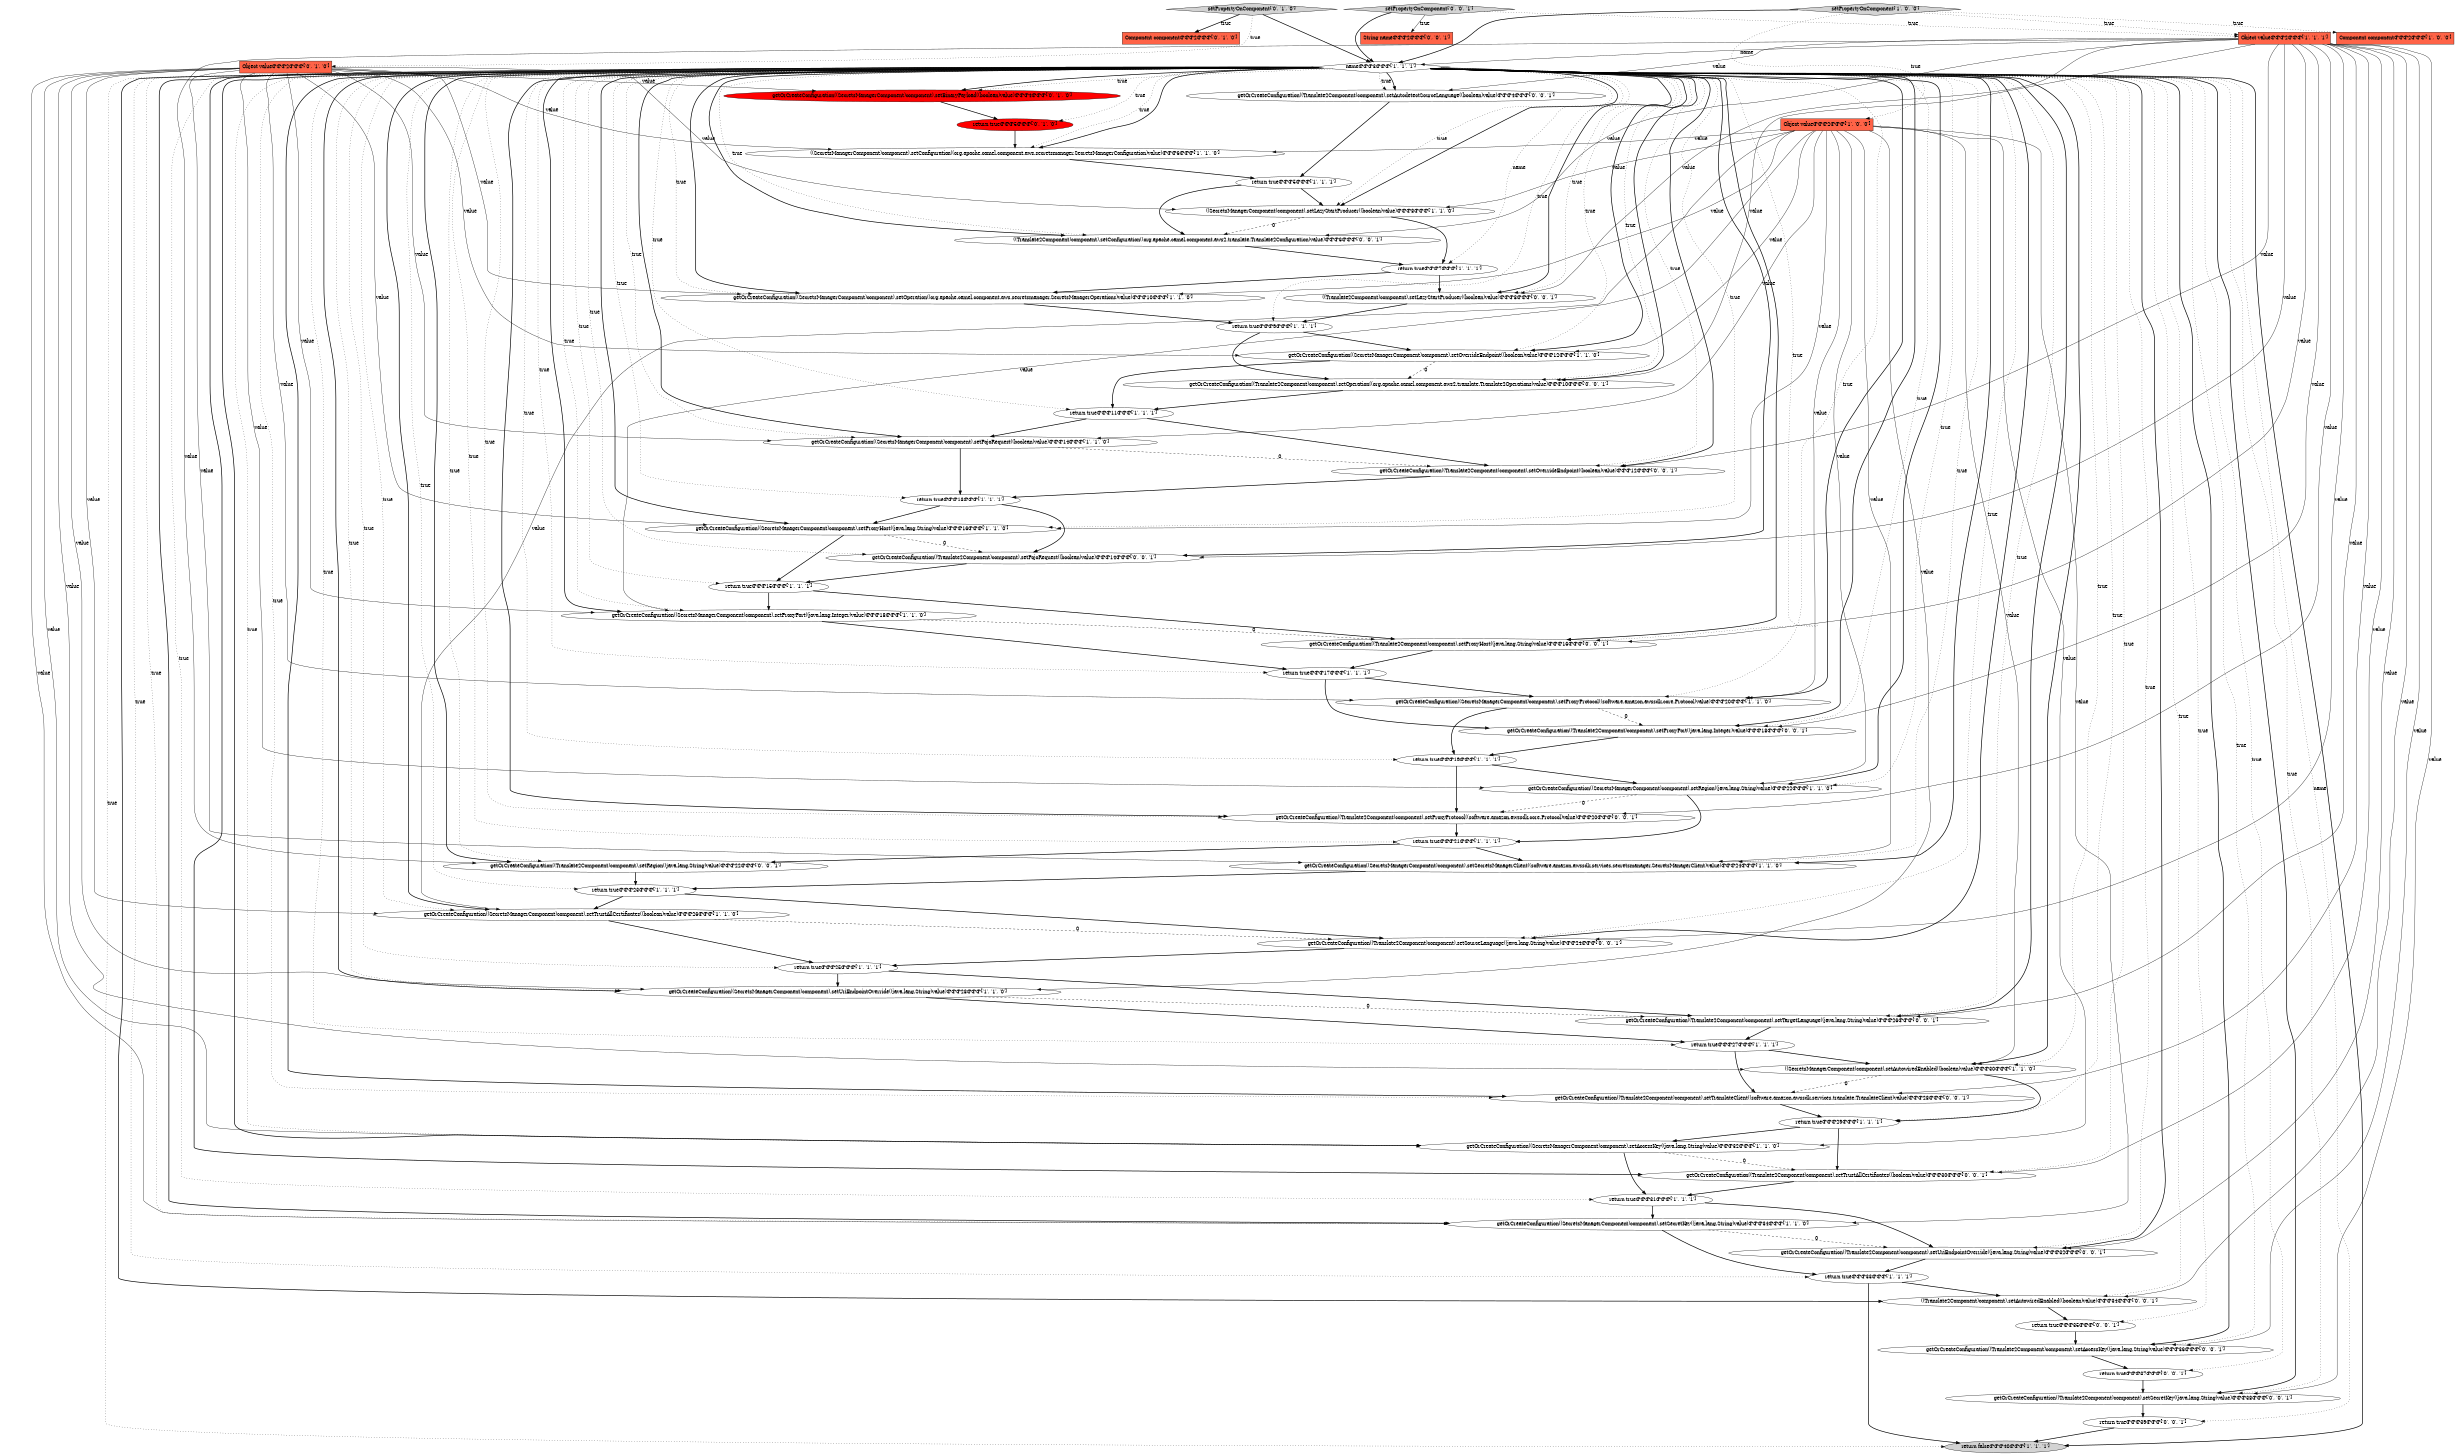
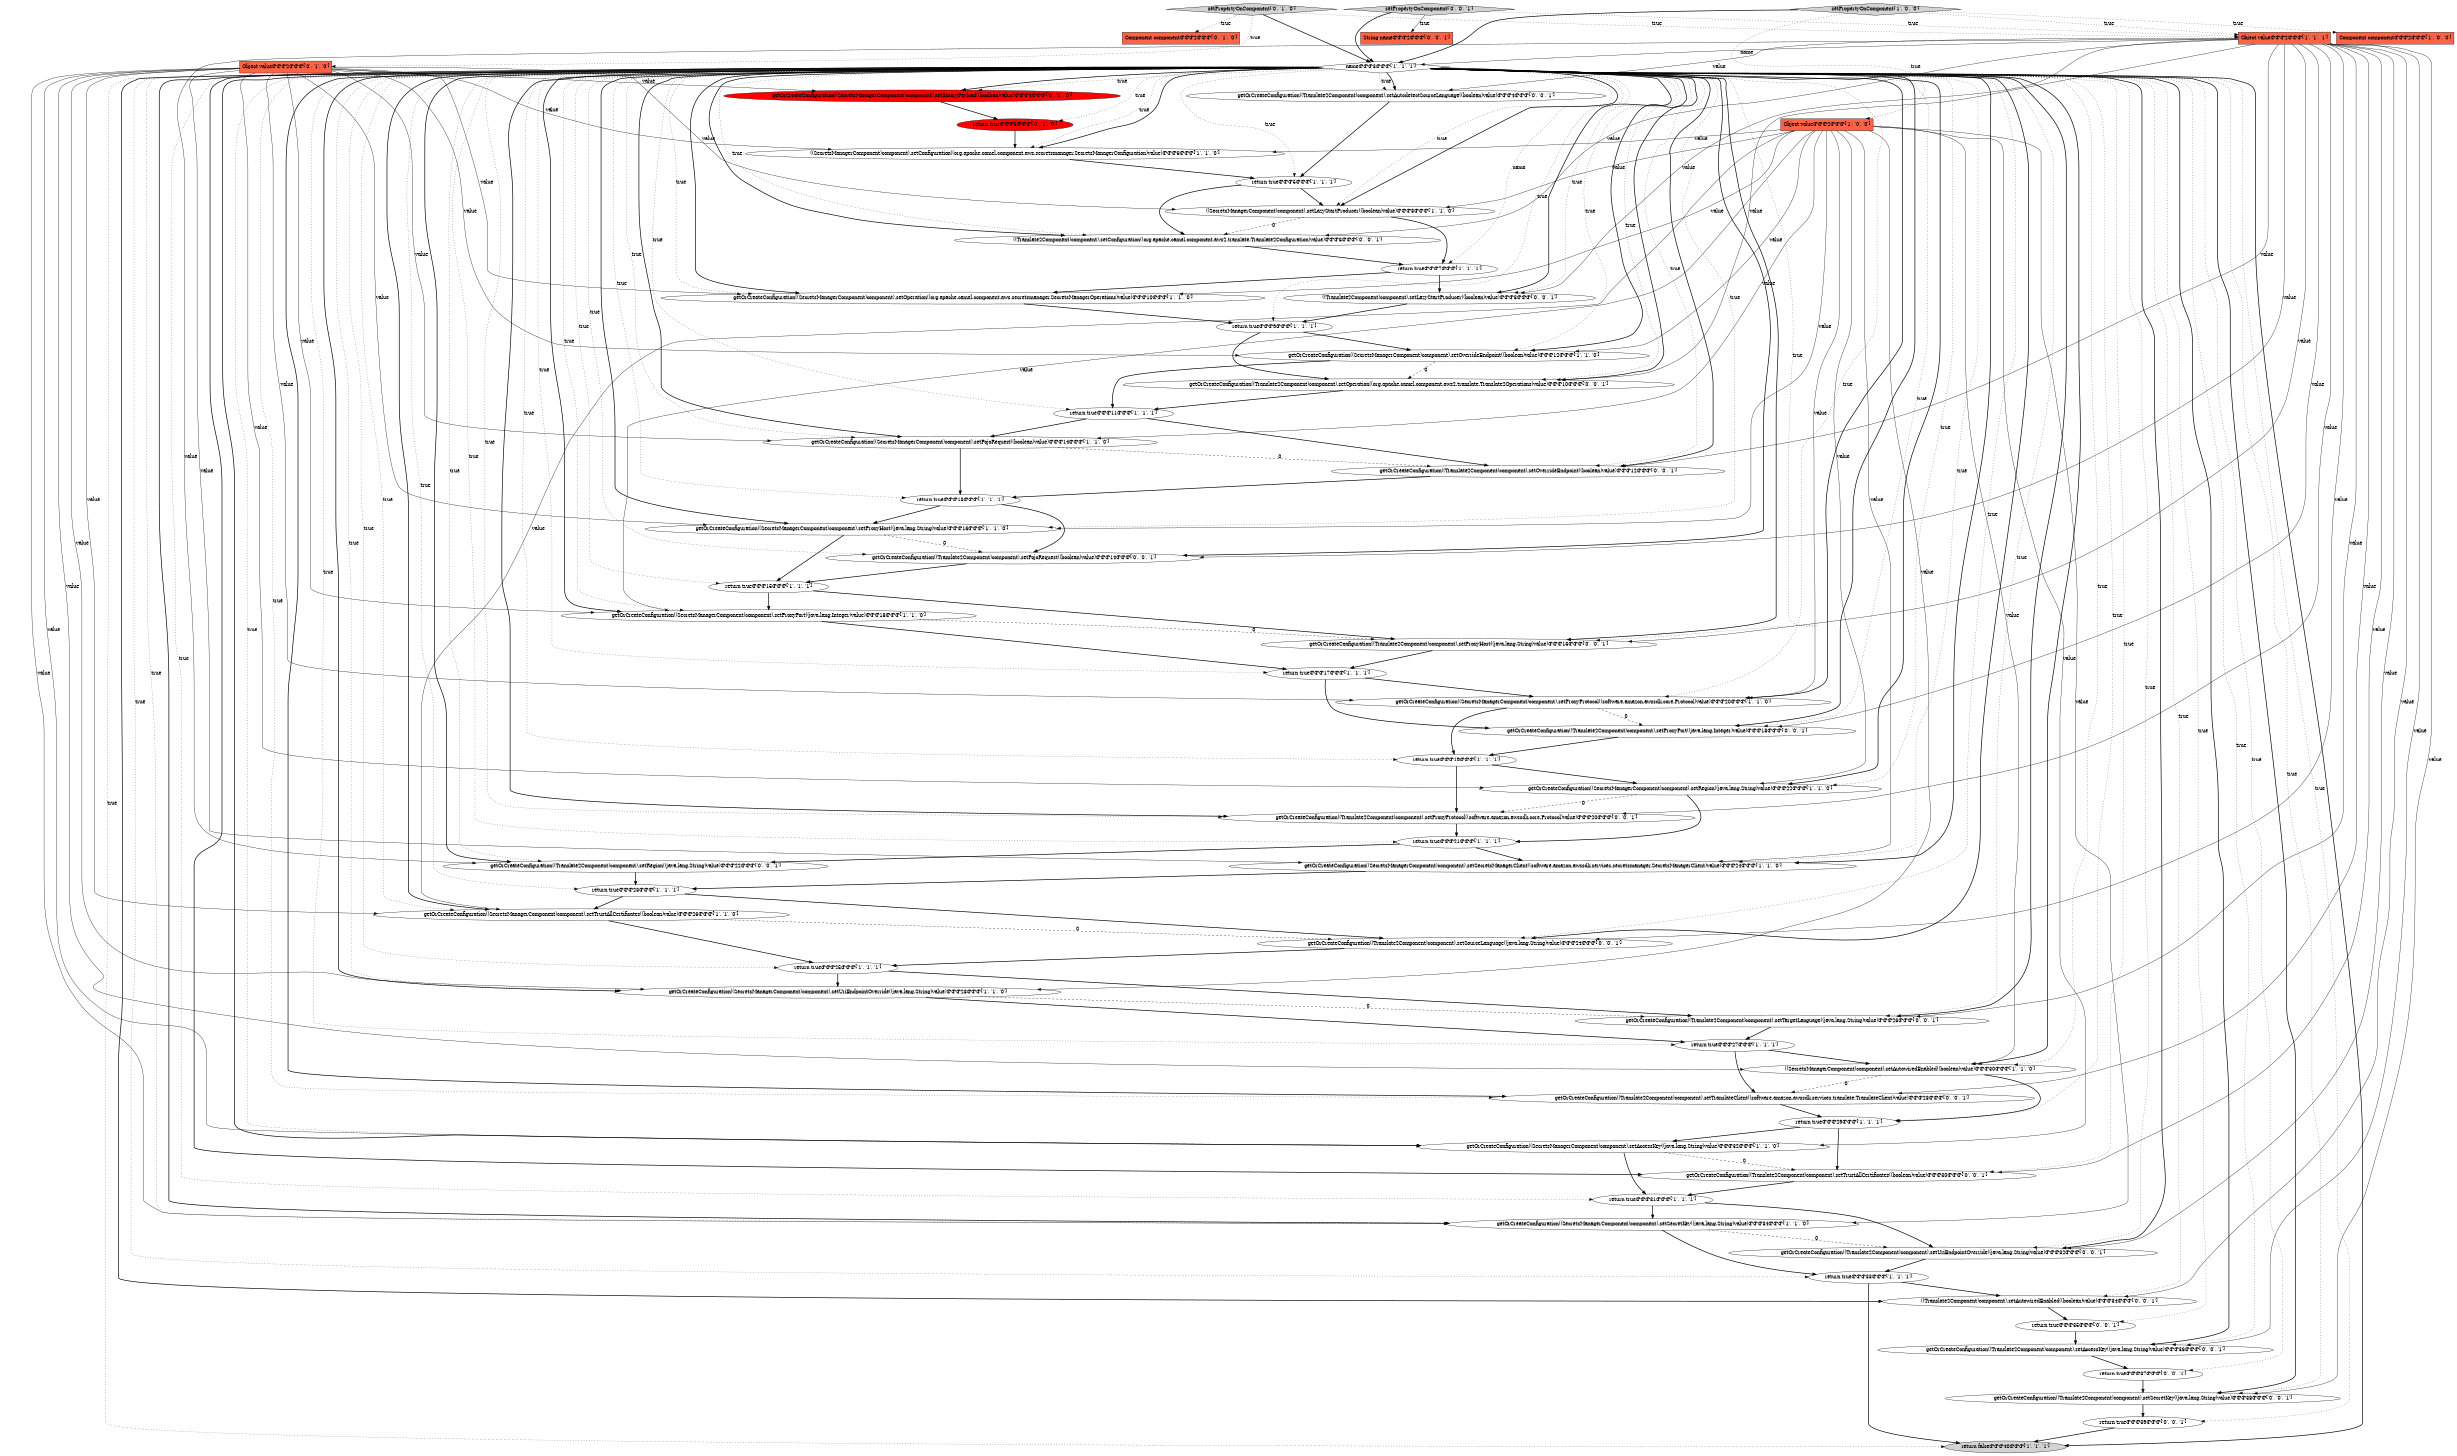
edge "setPropertyOnComponent['0', '1', '0']" -> "Component component@@@2@@@['0', '1', '0']": style bold -> dotted
edge "setPropertyOnComponent['0', '1', '0']" -> "Object value@@@2@@@['1', '1', '1']": added, label "true"
edge "name@@@3@@@['1', '1', '1']" -> "return true@@@5@@@['1', '1', '1']": added, label "true"
edge "name@@@3@@@['1', '1', '1']" -> "return true@@@39@@@['0', '0', '1']": label "name" -> "true"
